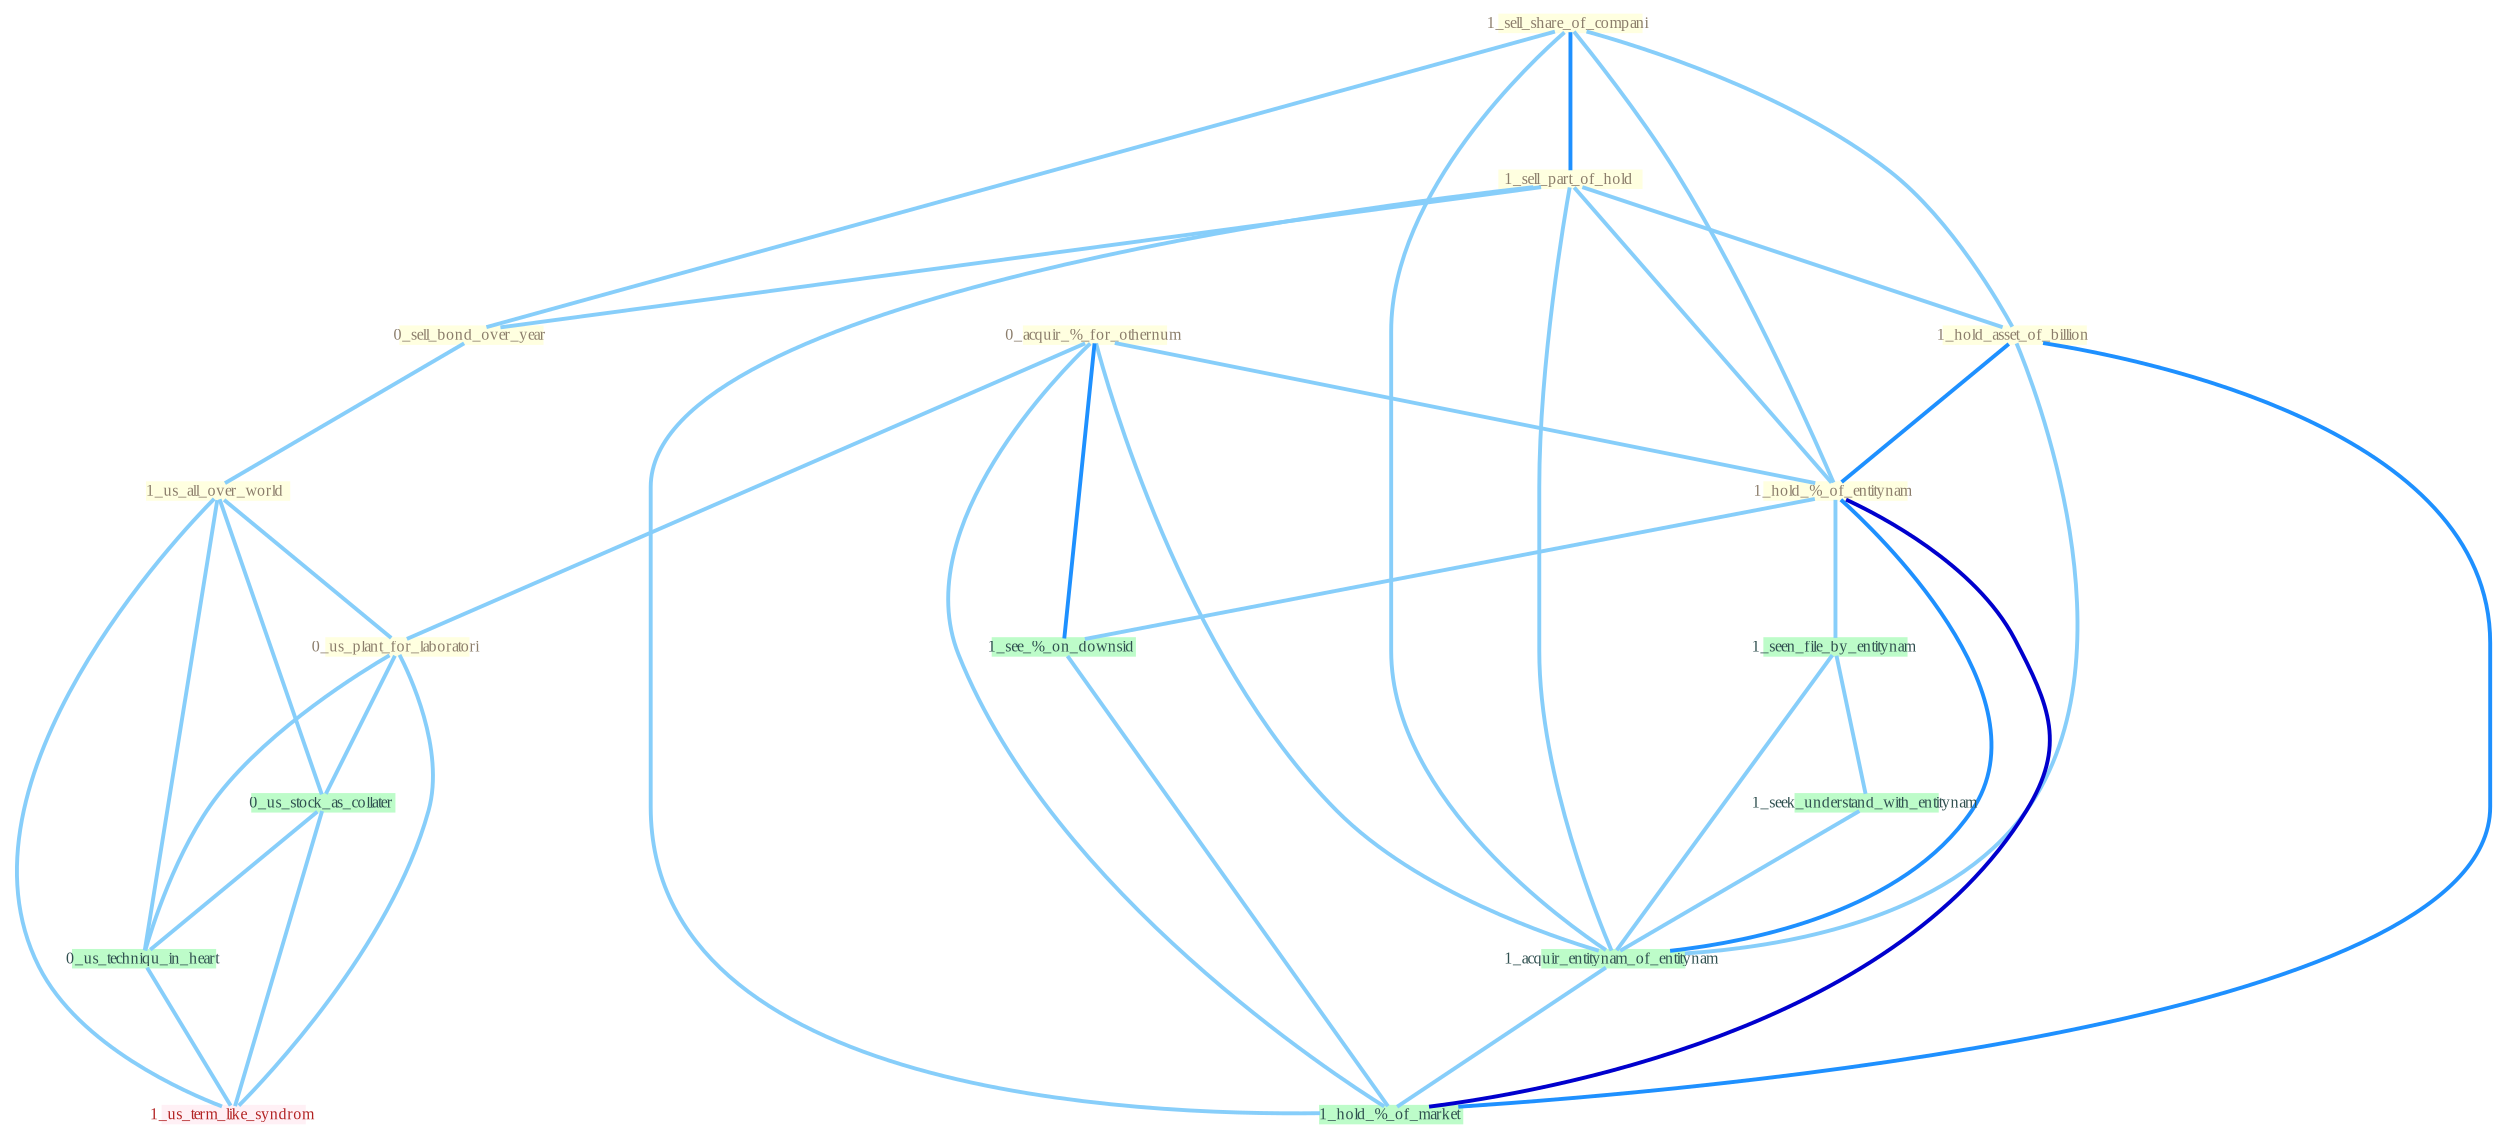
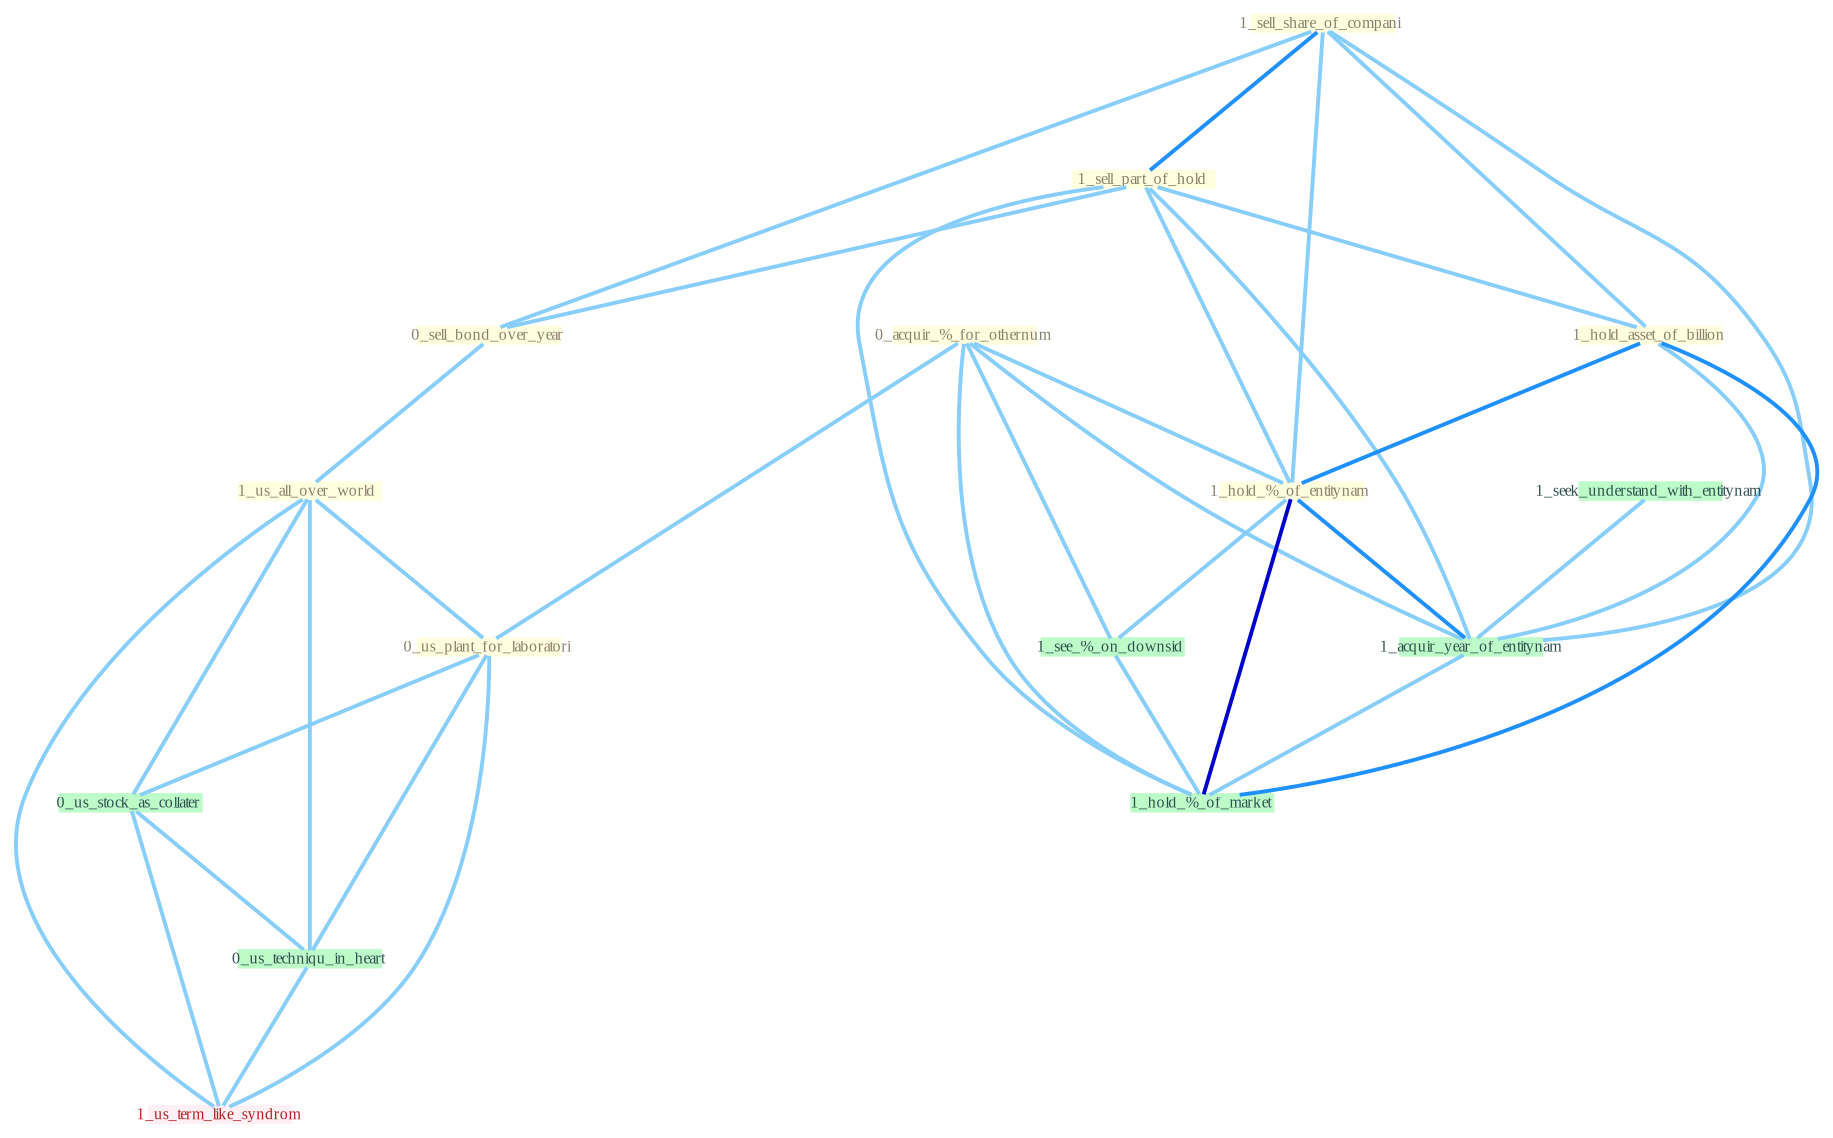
edge "0_acquir_%_for_othernum" -- "1_see_%_on_downsid": color #1e90ff -> #87cefa
node "1_seen_file_by_entitynam": removed
node "1_acquir_entitynam_of_entitynam": label "1_acquir_entitynam_of_entitynam" -> "1_acquir_year_of_entitynam"
